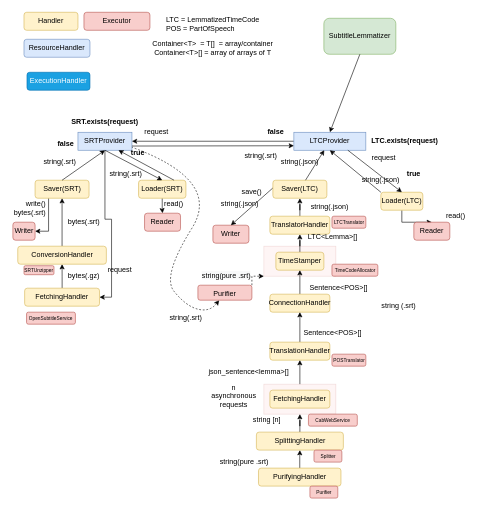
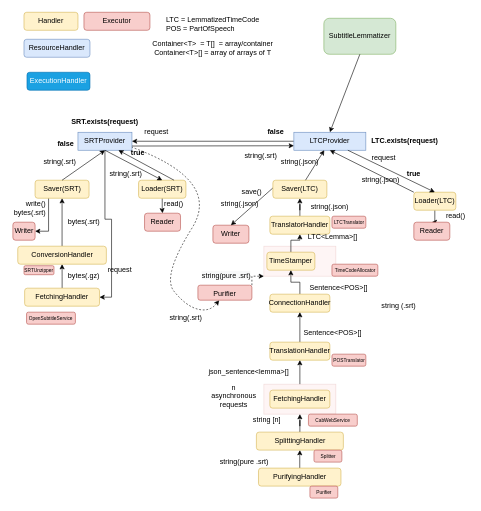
node "Loader(LTC)": moved (402, 201) -> (435, 201)
node "TimeStamper": moved (300, 261) -> (291, 261)
